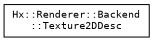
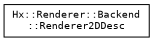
node "Hx::Renderer::Backend ::Texture2DDesc": label "Hx::Renderer::Backend ::Texture2DDesc" -> "Hx::Renderer::Backend ::Renderer2DDesc"
